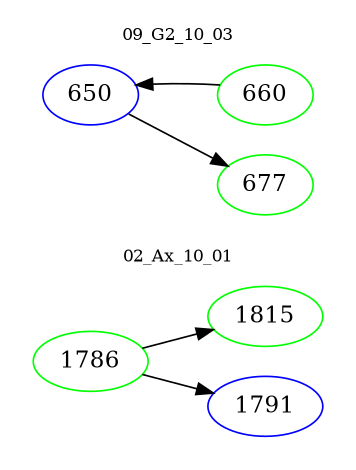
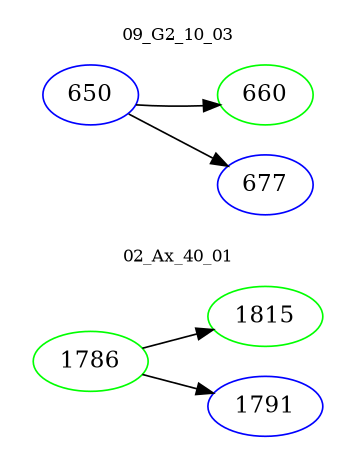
edge "660" -> "650": reversed
node "677": color green -> blue
cluster "02_Ax_10_01": label "02_Ax_10_01" -> "02_Ax_40_01"
